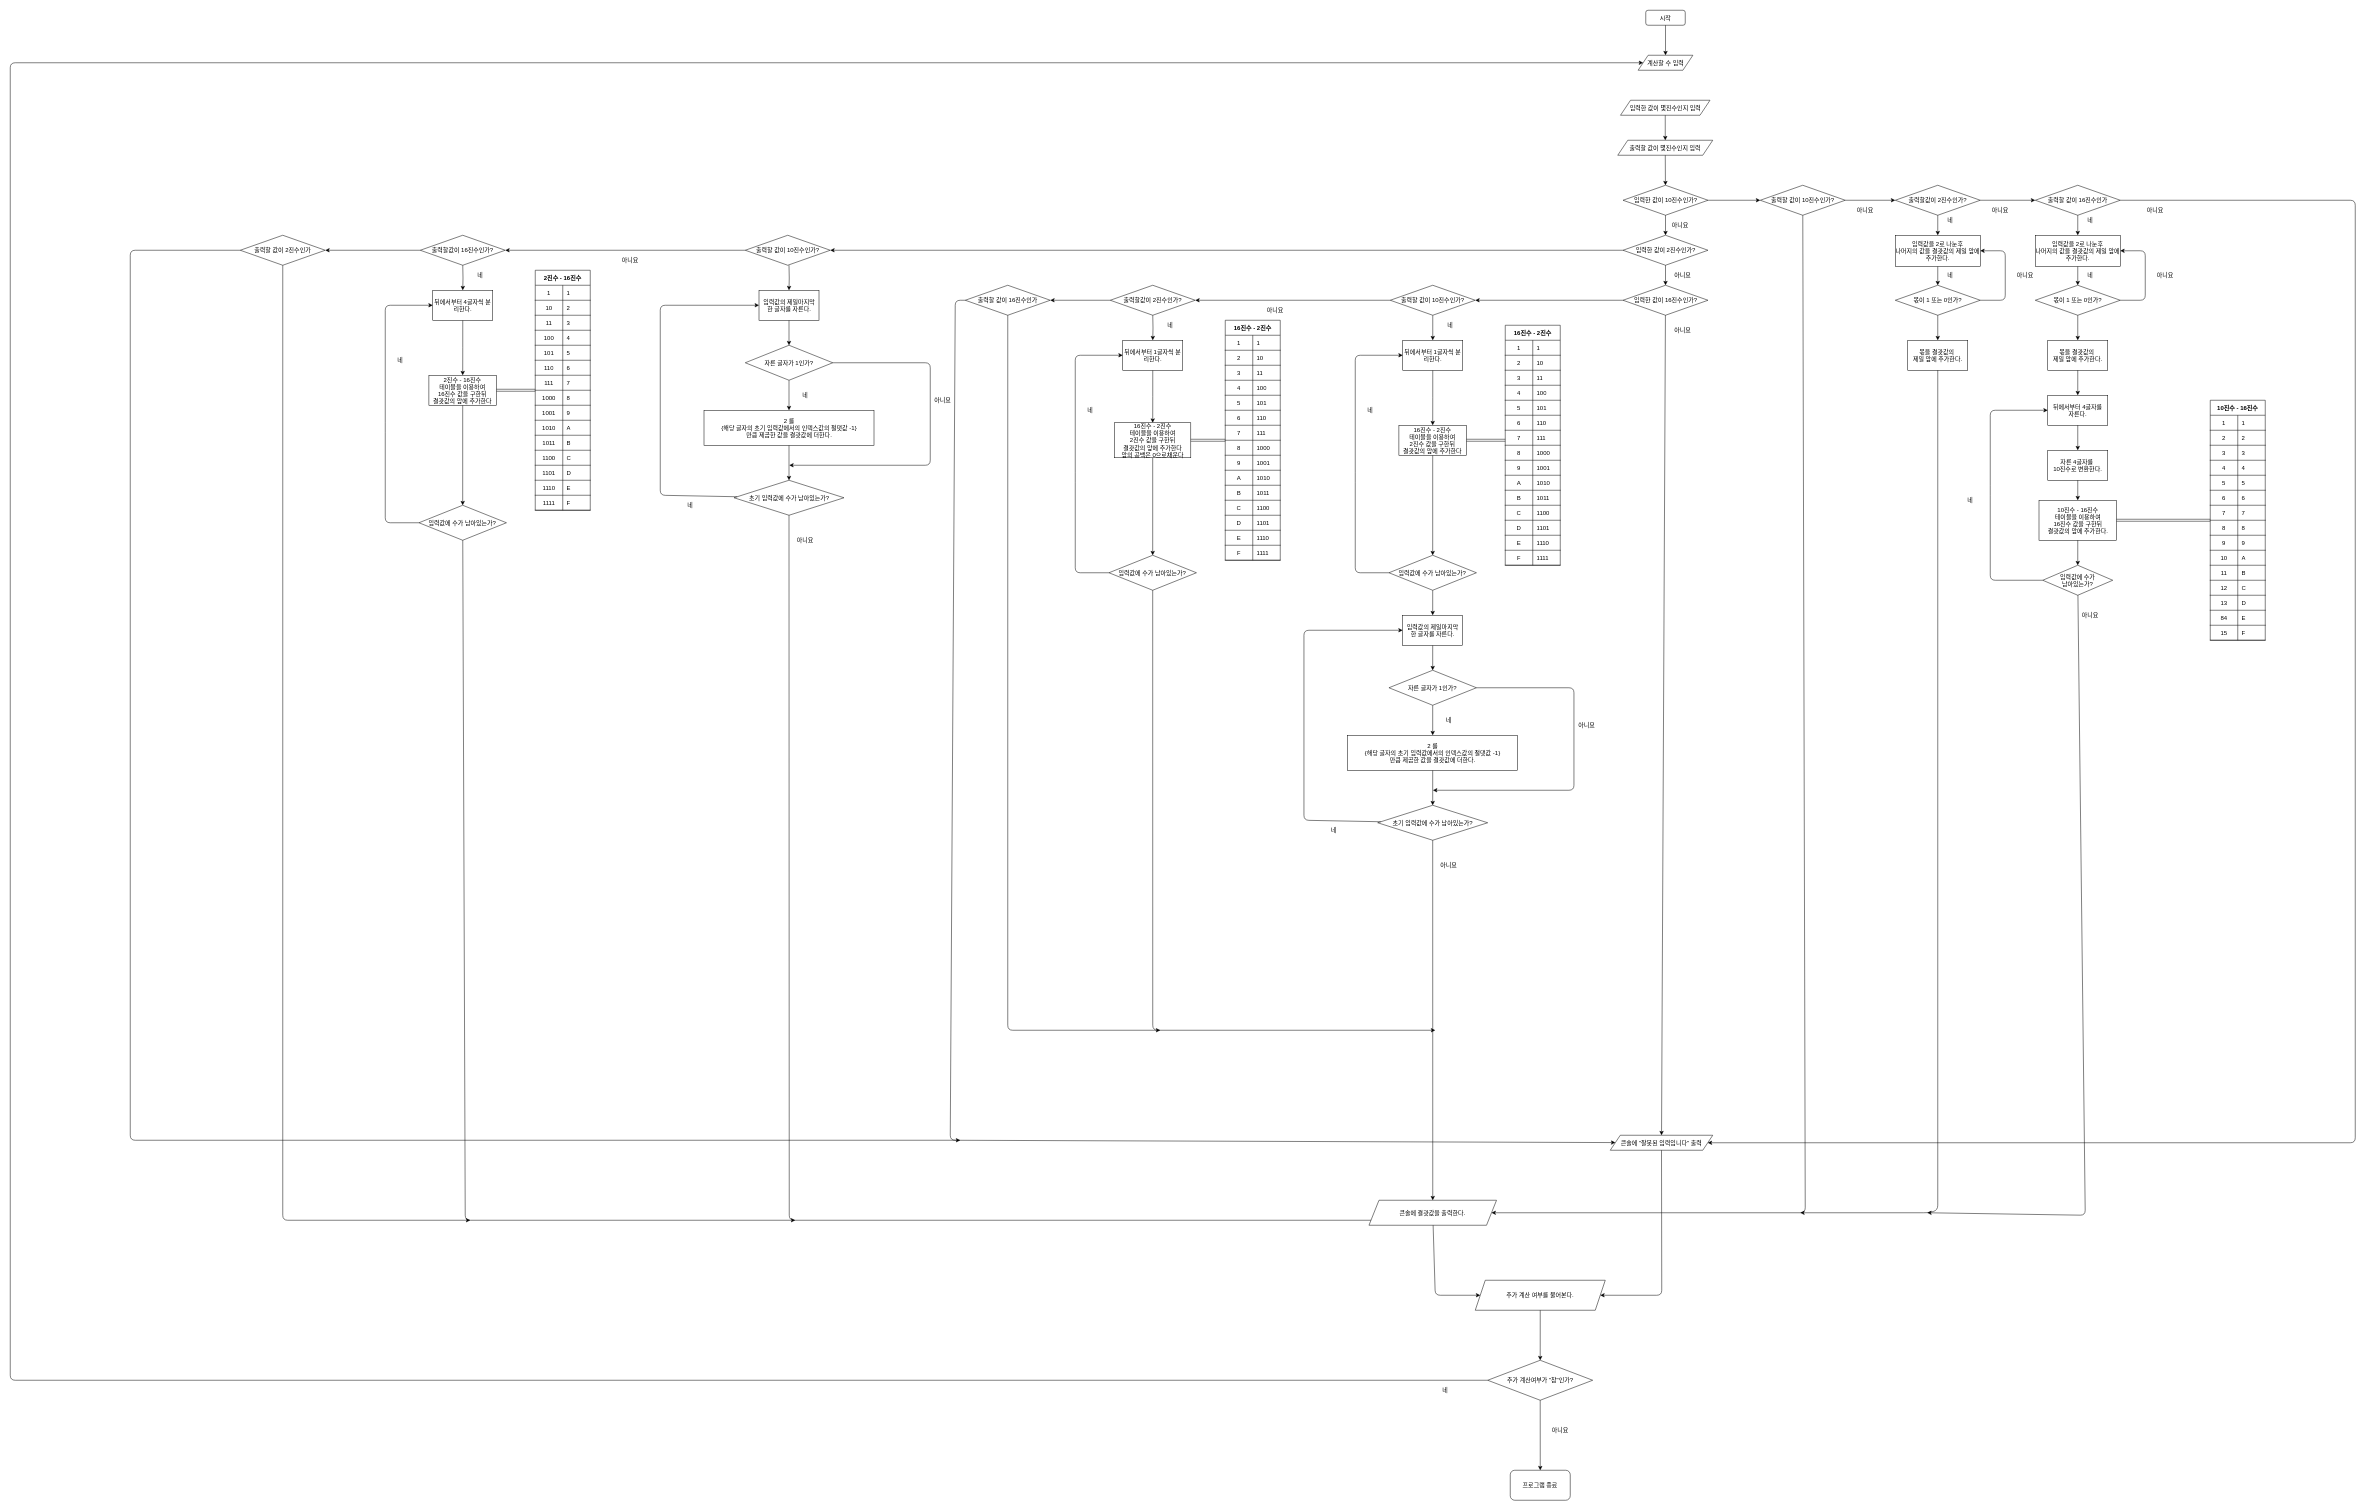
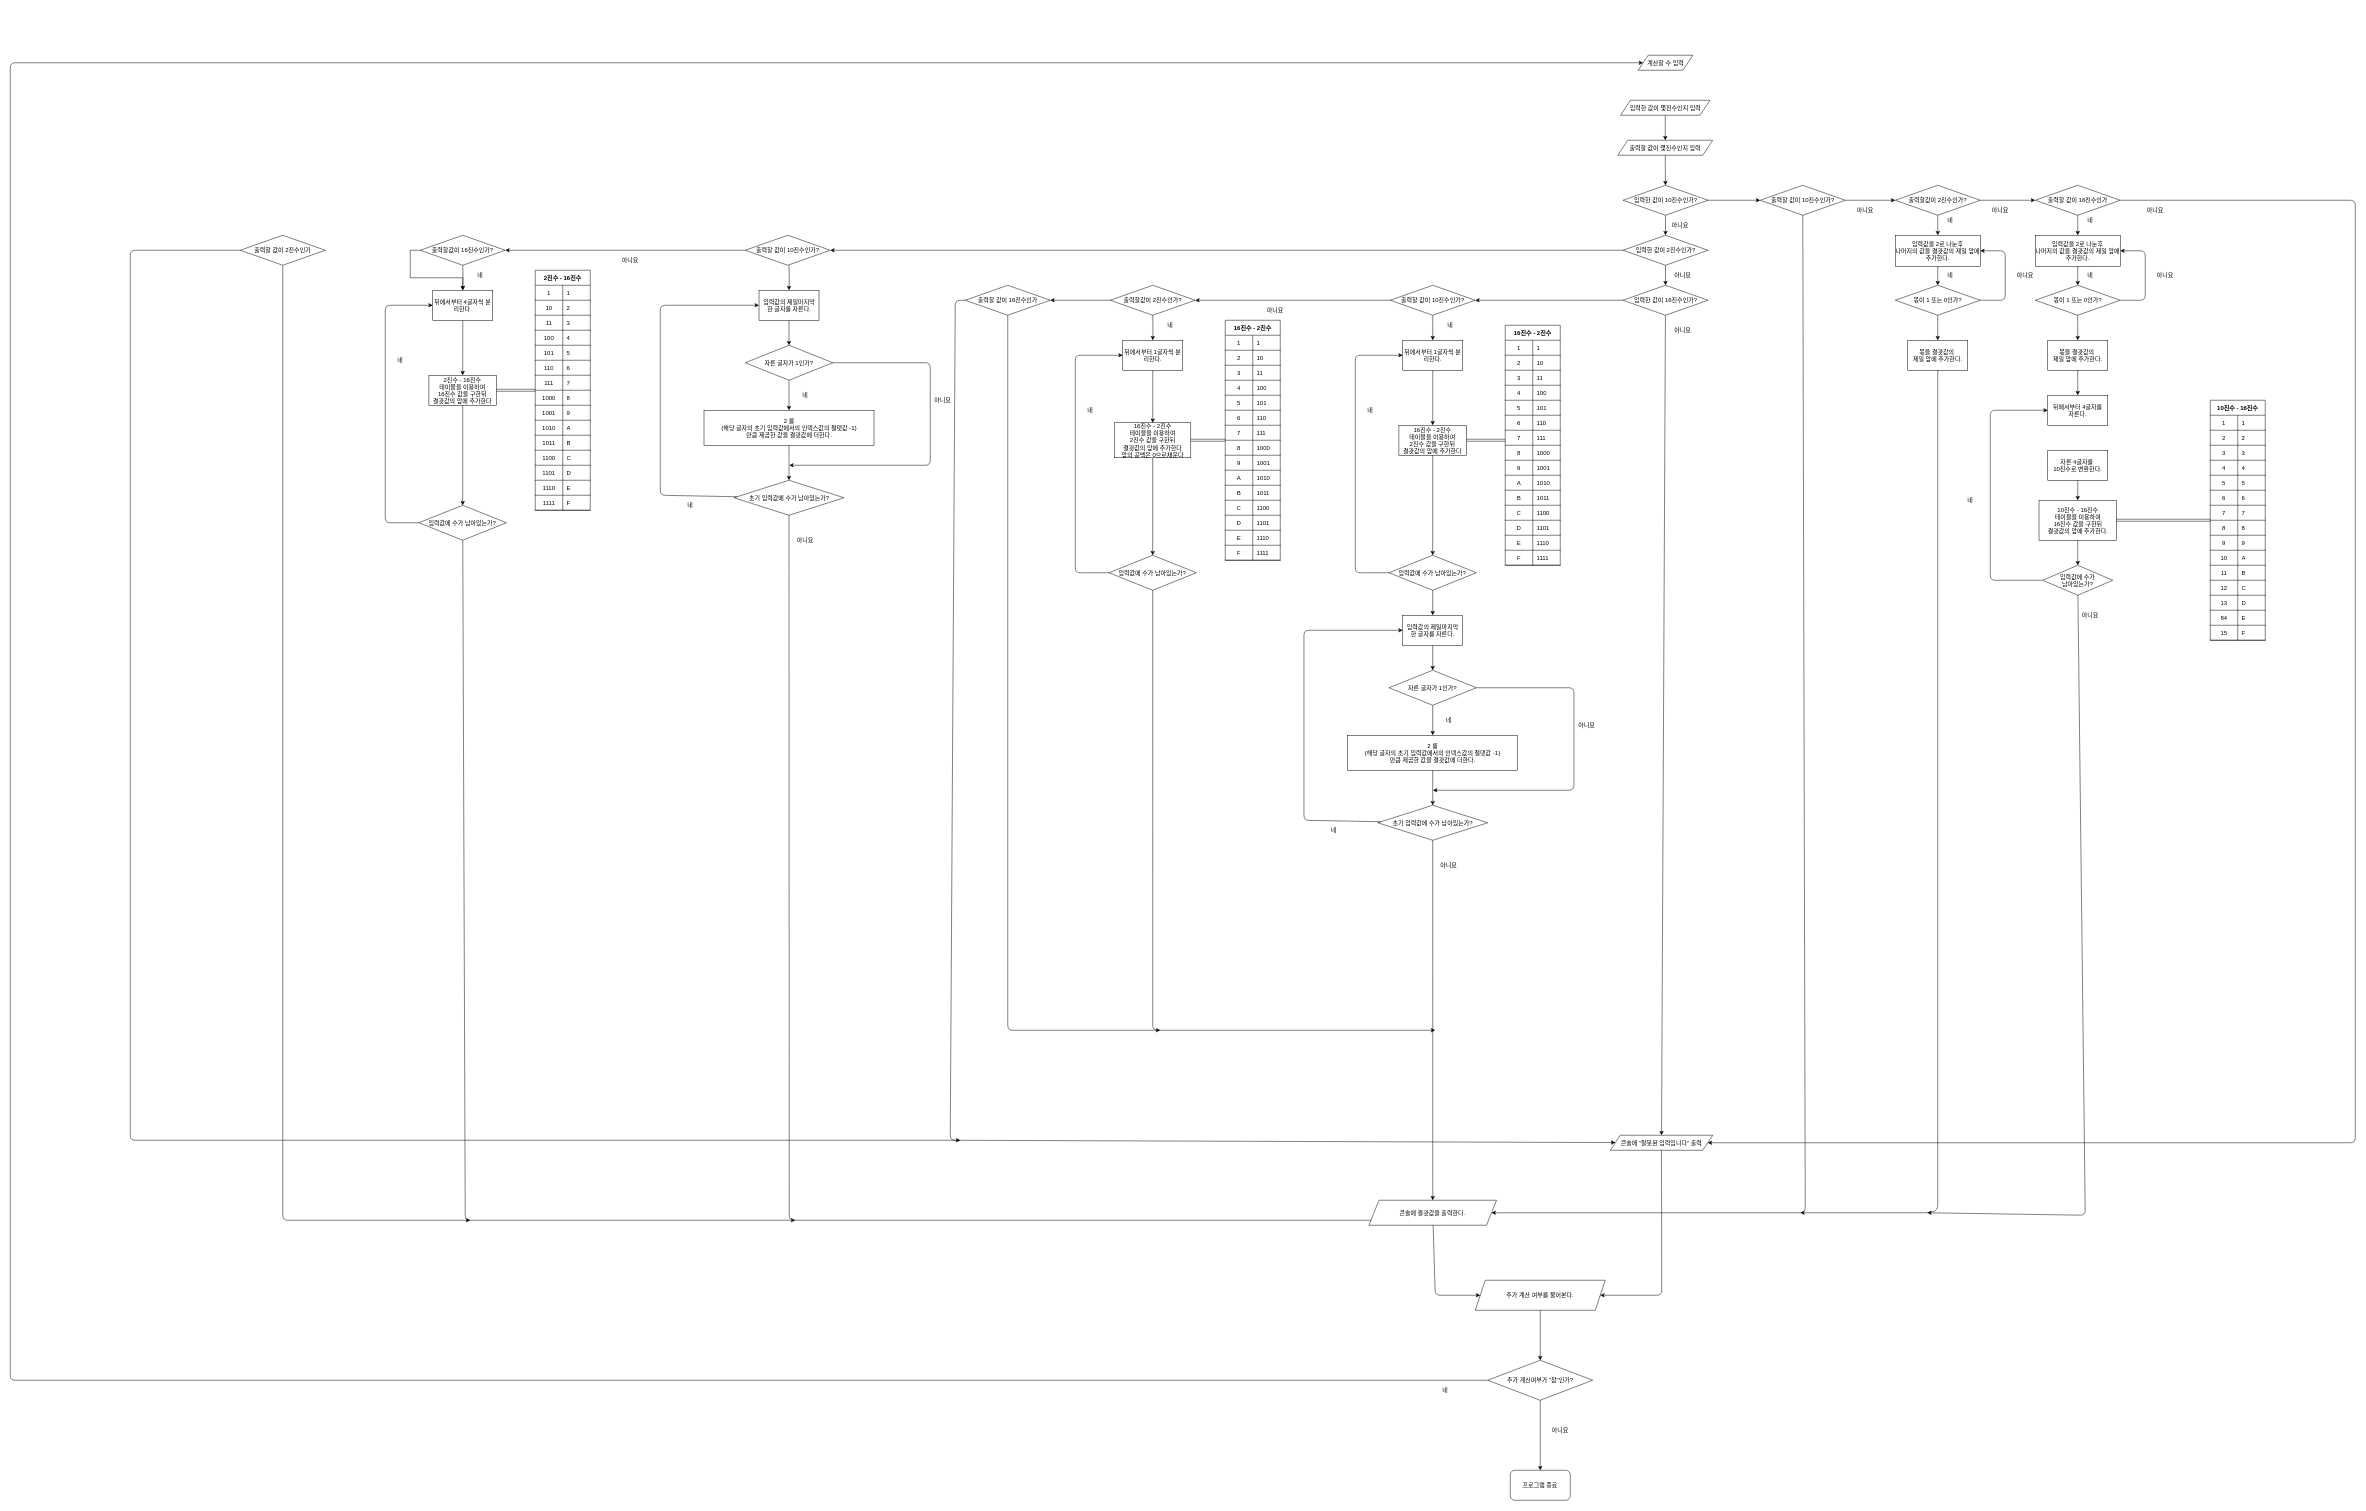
node "시작": removed
edge "시작" -> "계산할 수 입력": removed
edge "출력할값이 16진수인가?" -> "출력할 값이 2진수인가": now "출력할값이 16진수인가?" -> "뒤에서부터 4글자씩 분리한다."
edge "뒤에서부터 4글자를 자른다." -> "자른 4글자를 10진수로 변환한다.": removed
